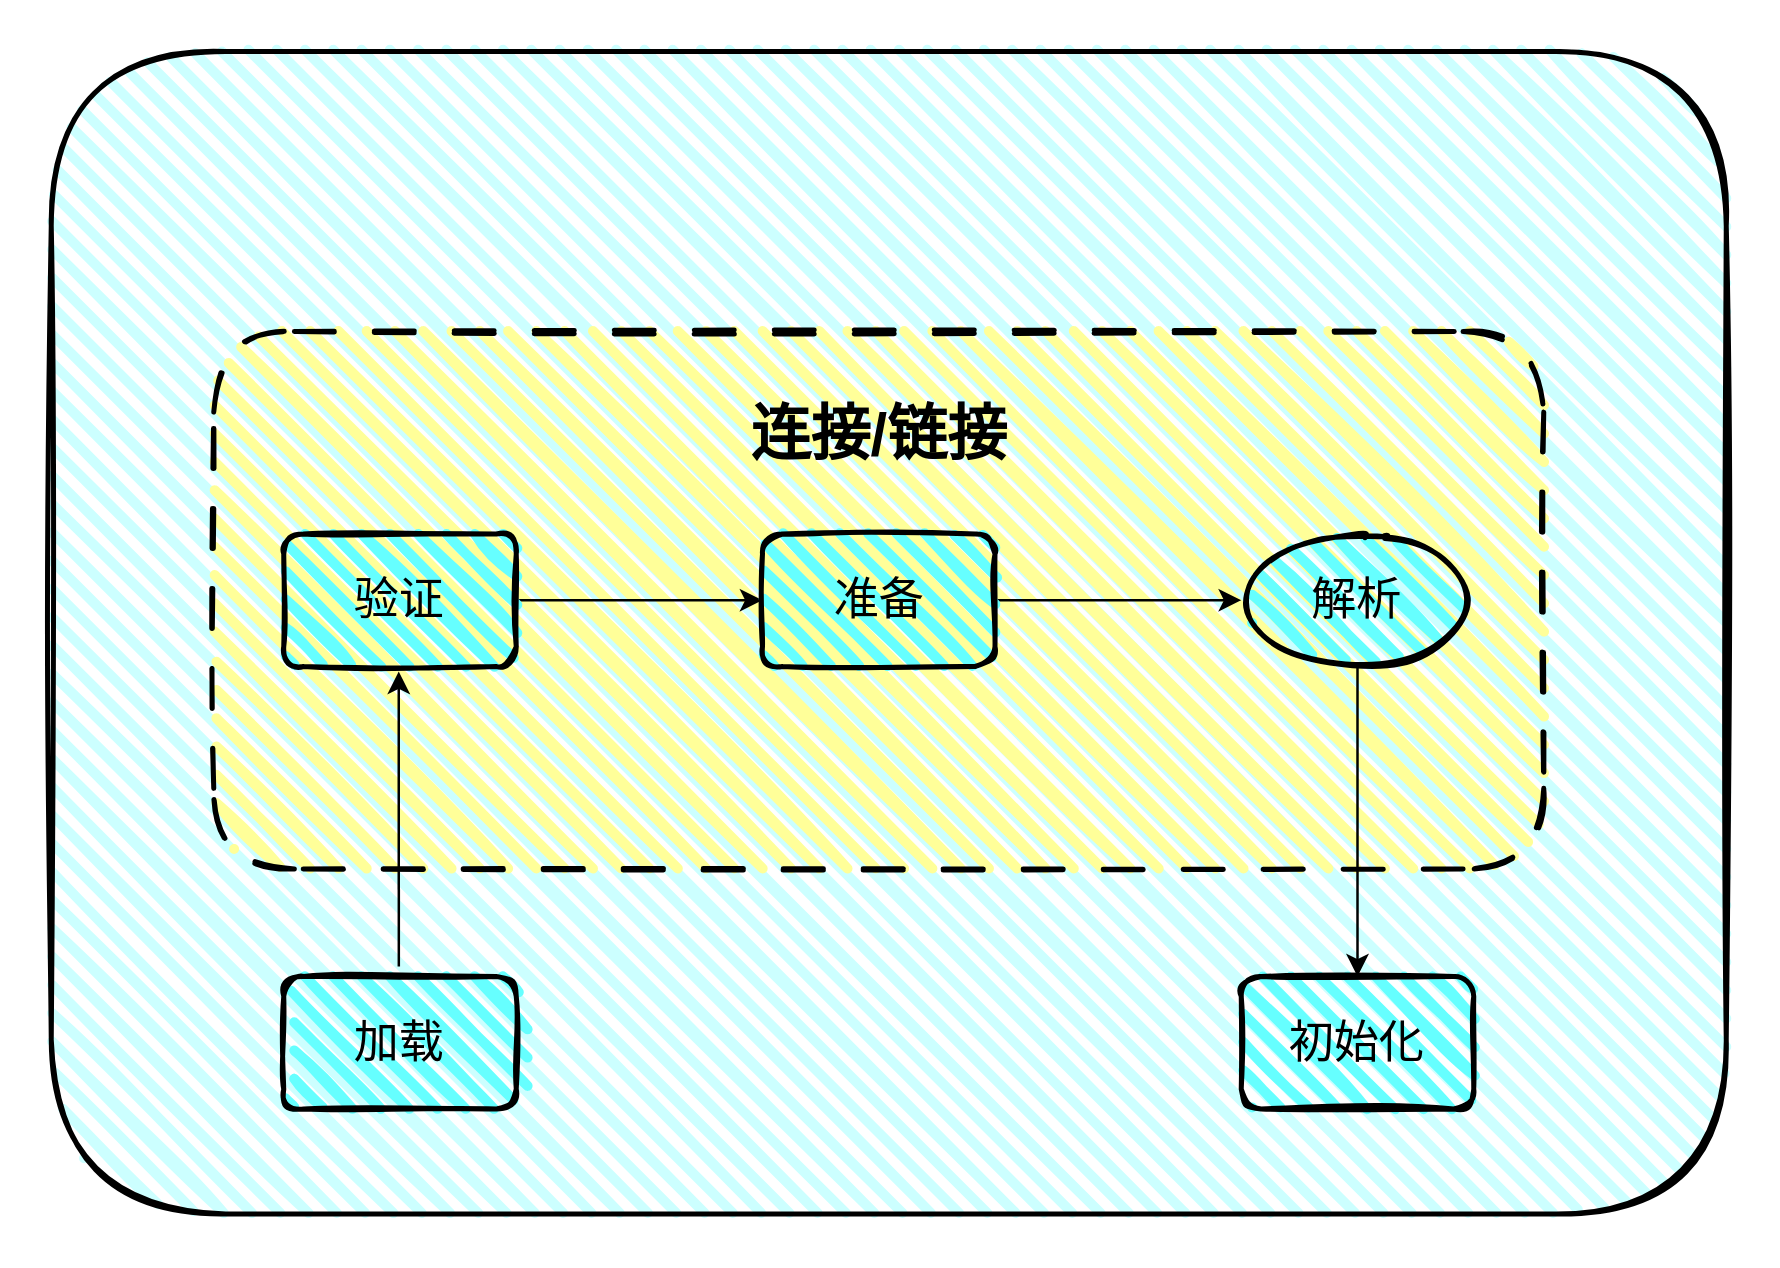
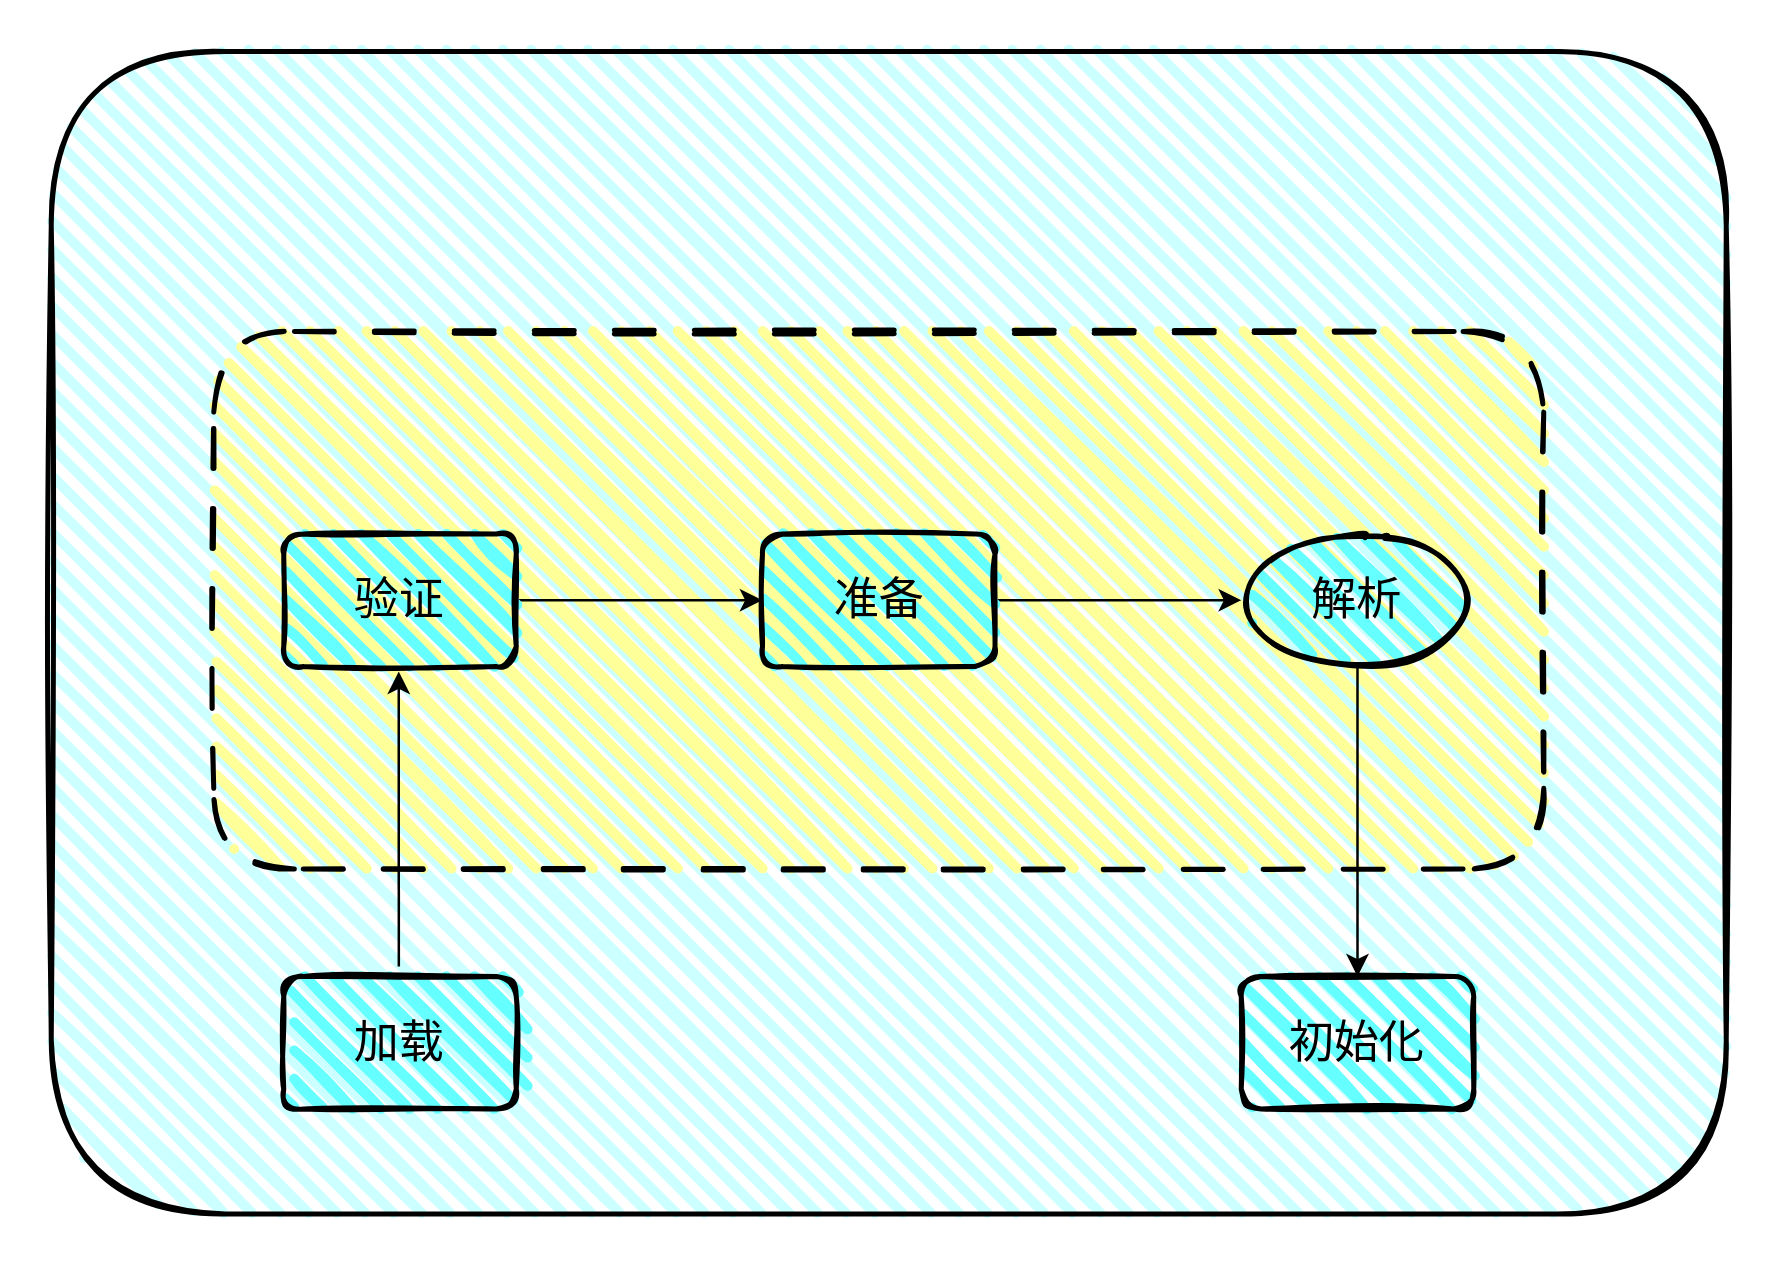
node "连接/链接": removed
